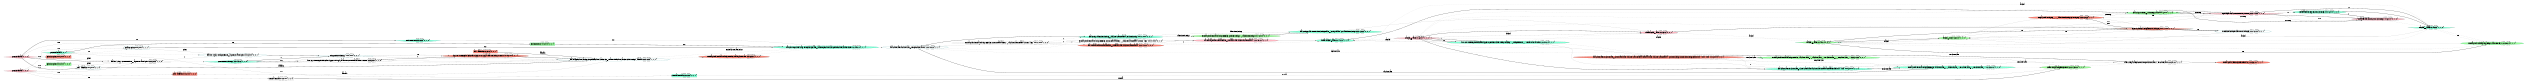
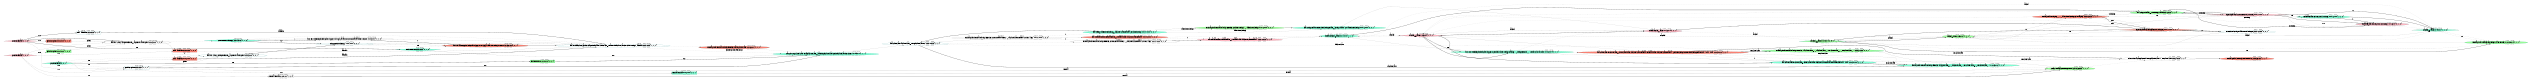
edge "processNodePaths['0', '0', '1']" -> "Path(( dataPaths@@@2@@@['0', '0', '1']": added, label "true"
edge "OptionSet options@@@2@@@['1', '1', '1']" -> "confirm(terminal,CONFIRMATION_MSG)@@@32@@@['1', '1', '1']": added, label "terminal"
